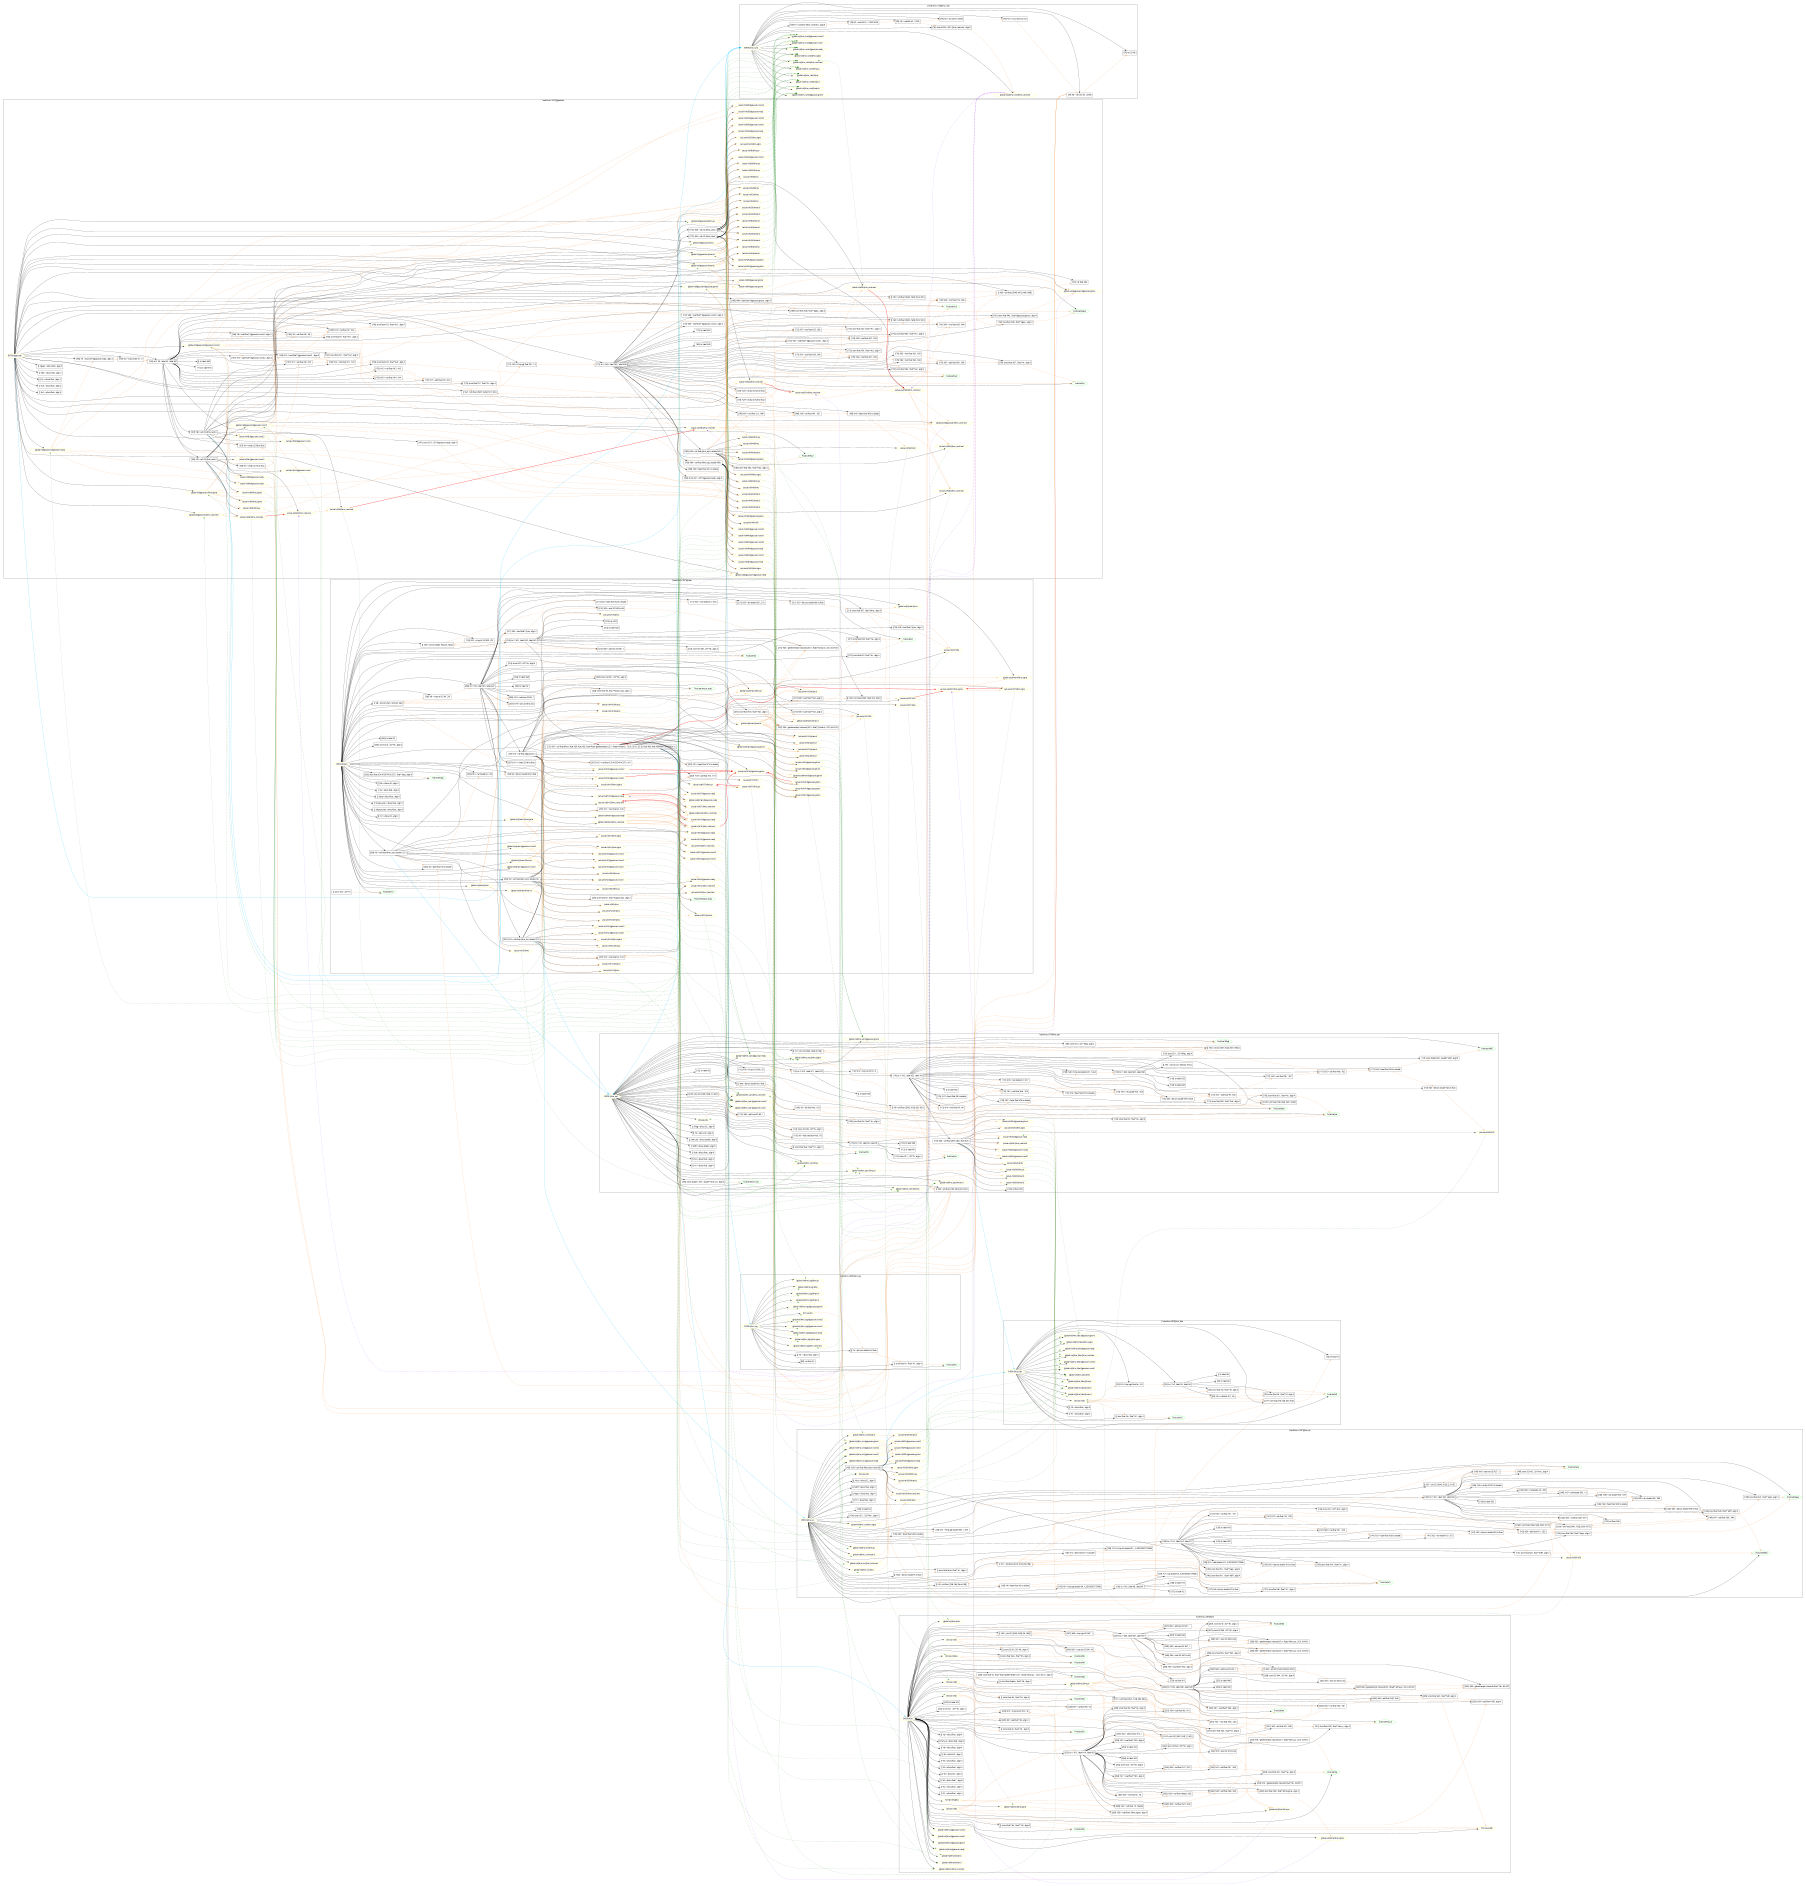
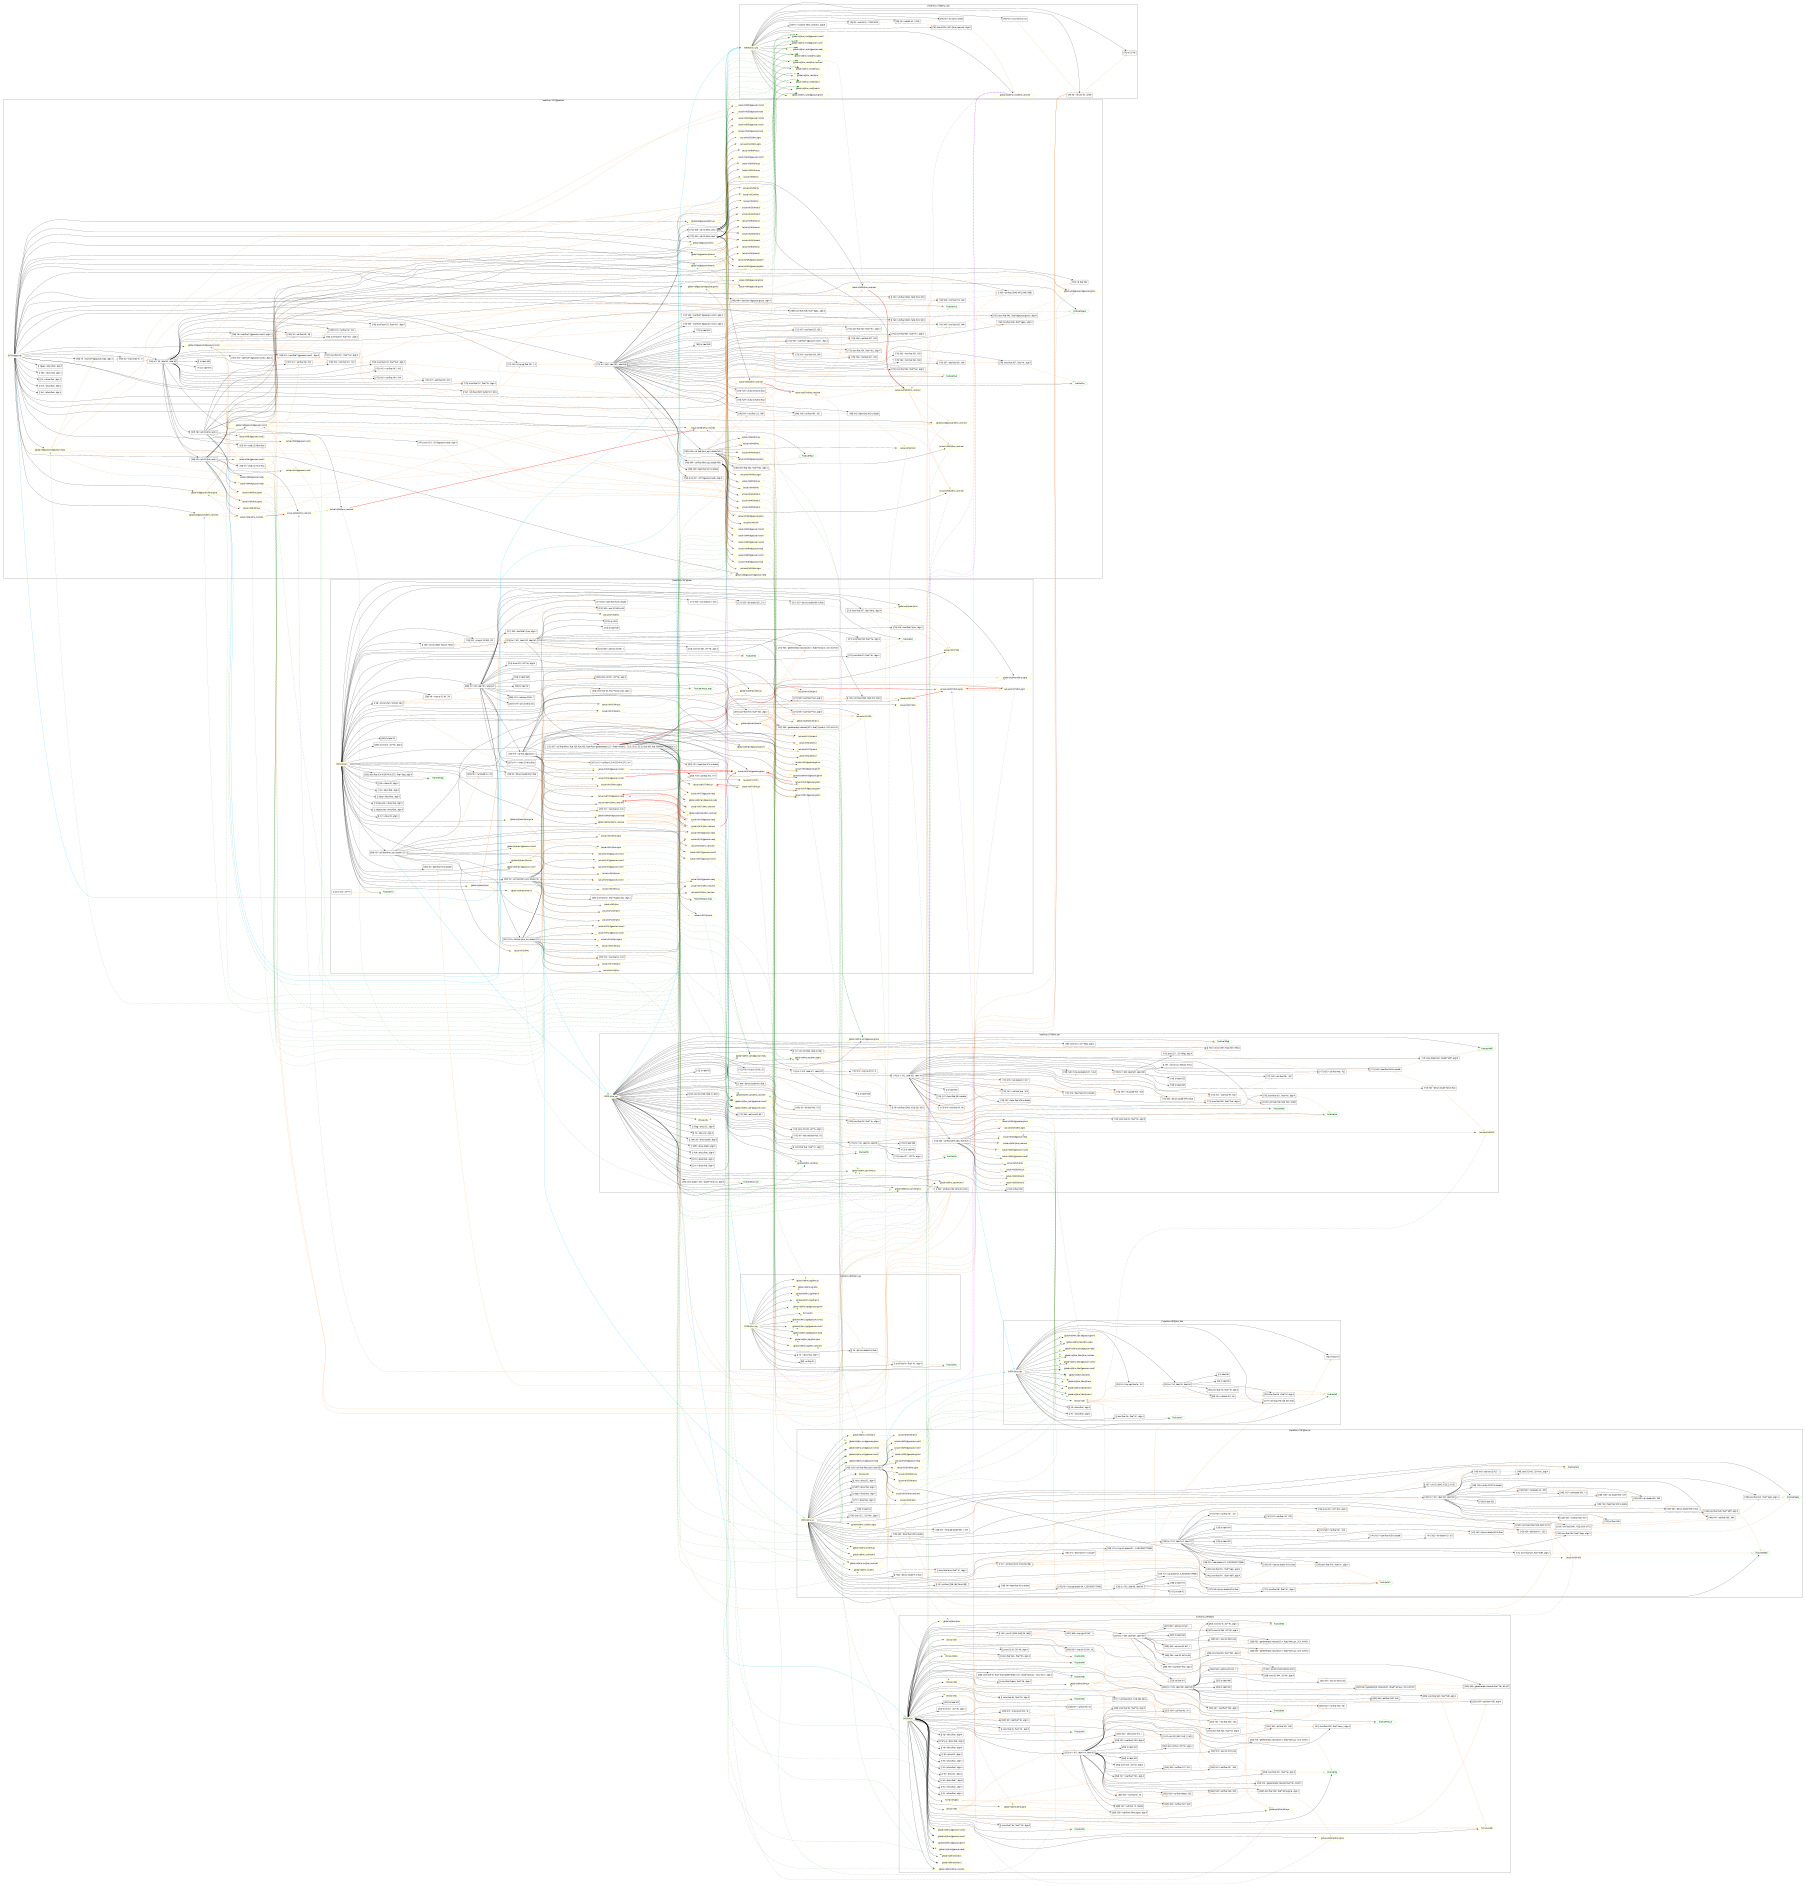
node "(global-in)@lms_sqrt:@main.b": label "(global-in)@lms_sqrt:@main.b" -> "(global-in)@fptrunc_sqrt:@main.b"
